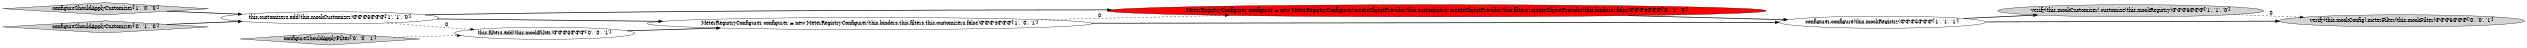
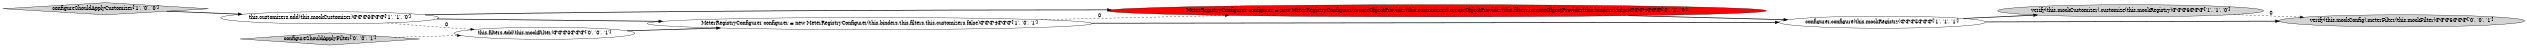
node "configureShouldApplyCustomizer['0', '1', '0']": removed
